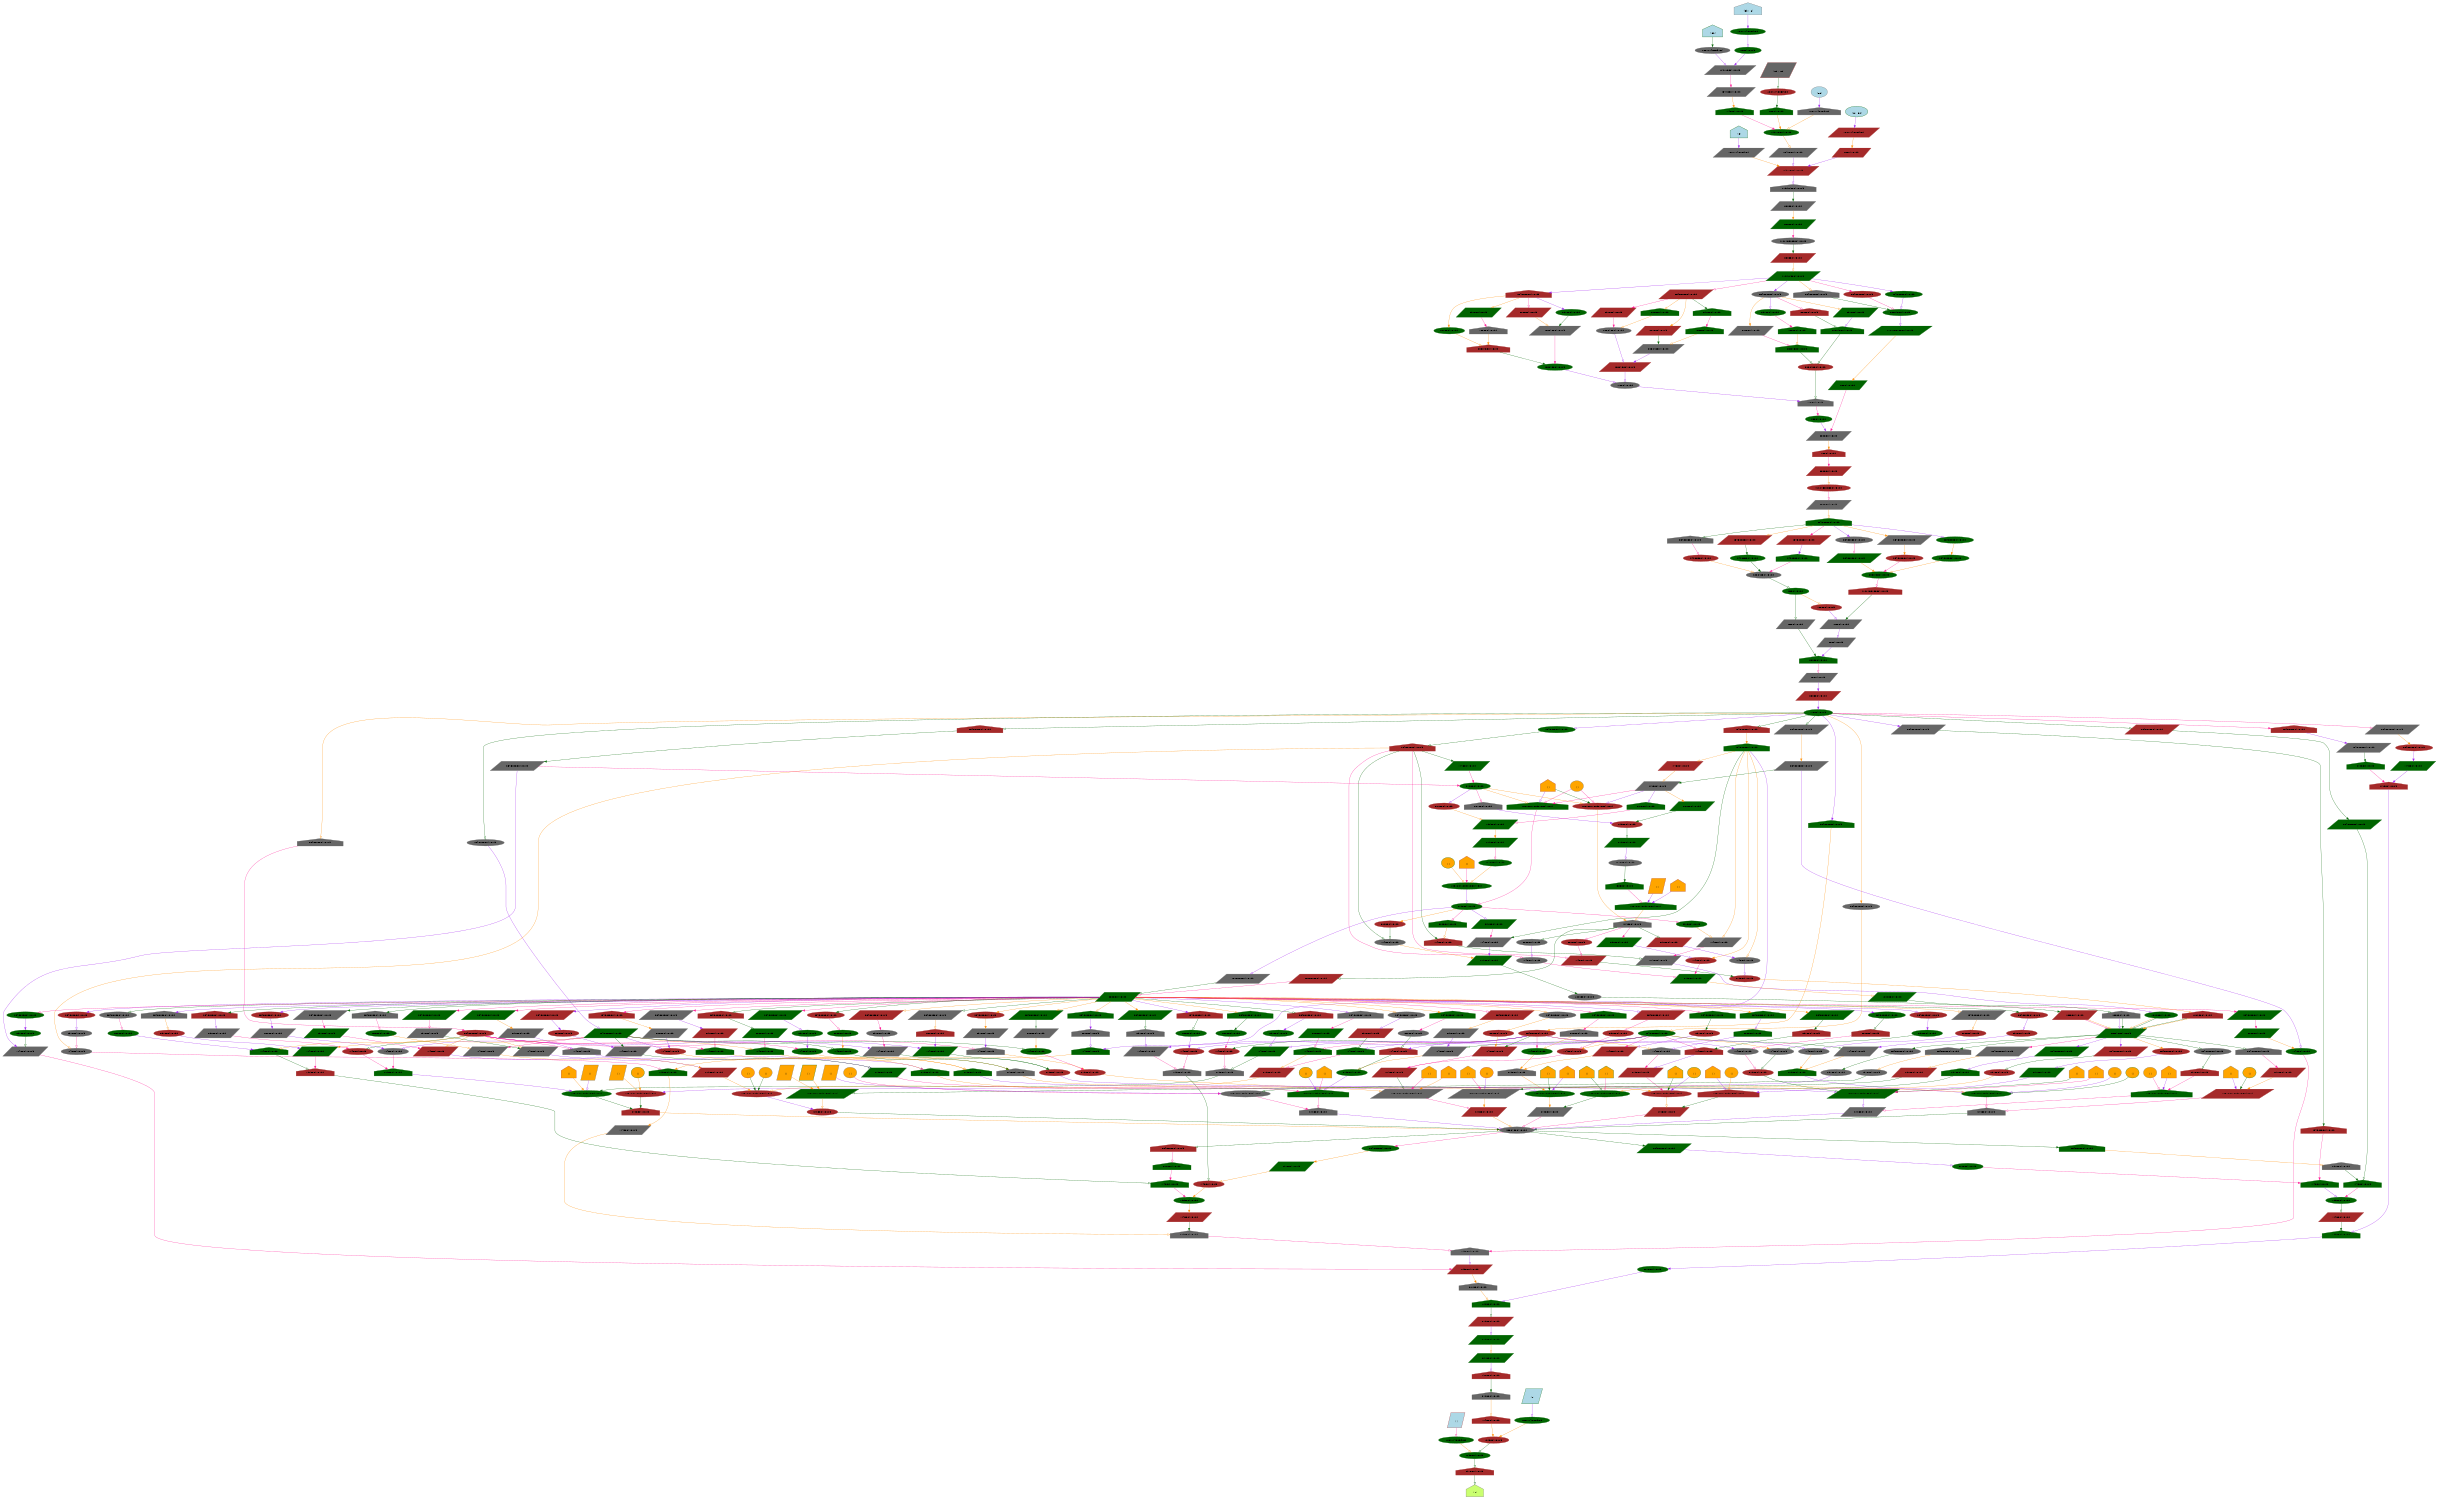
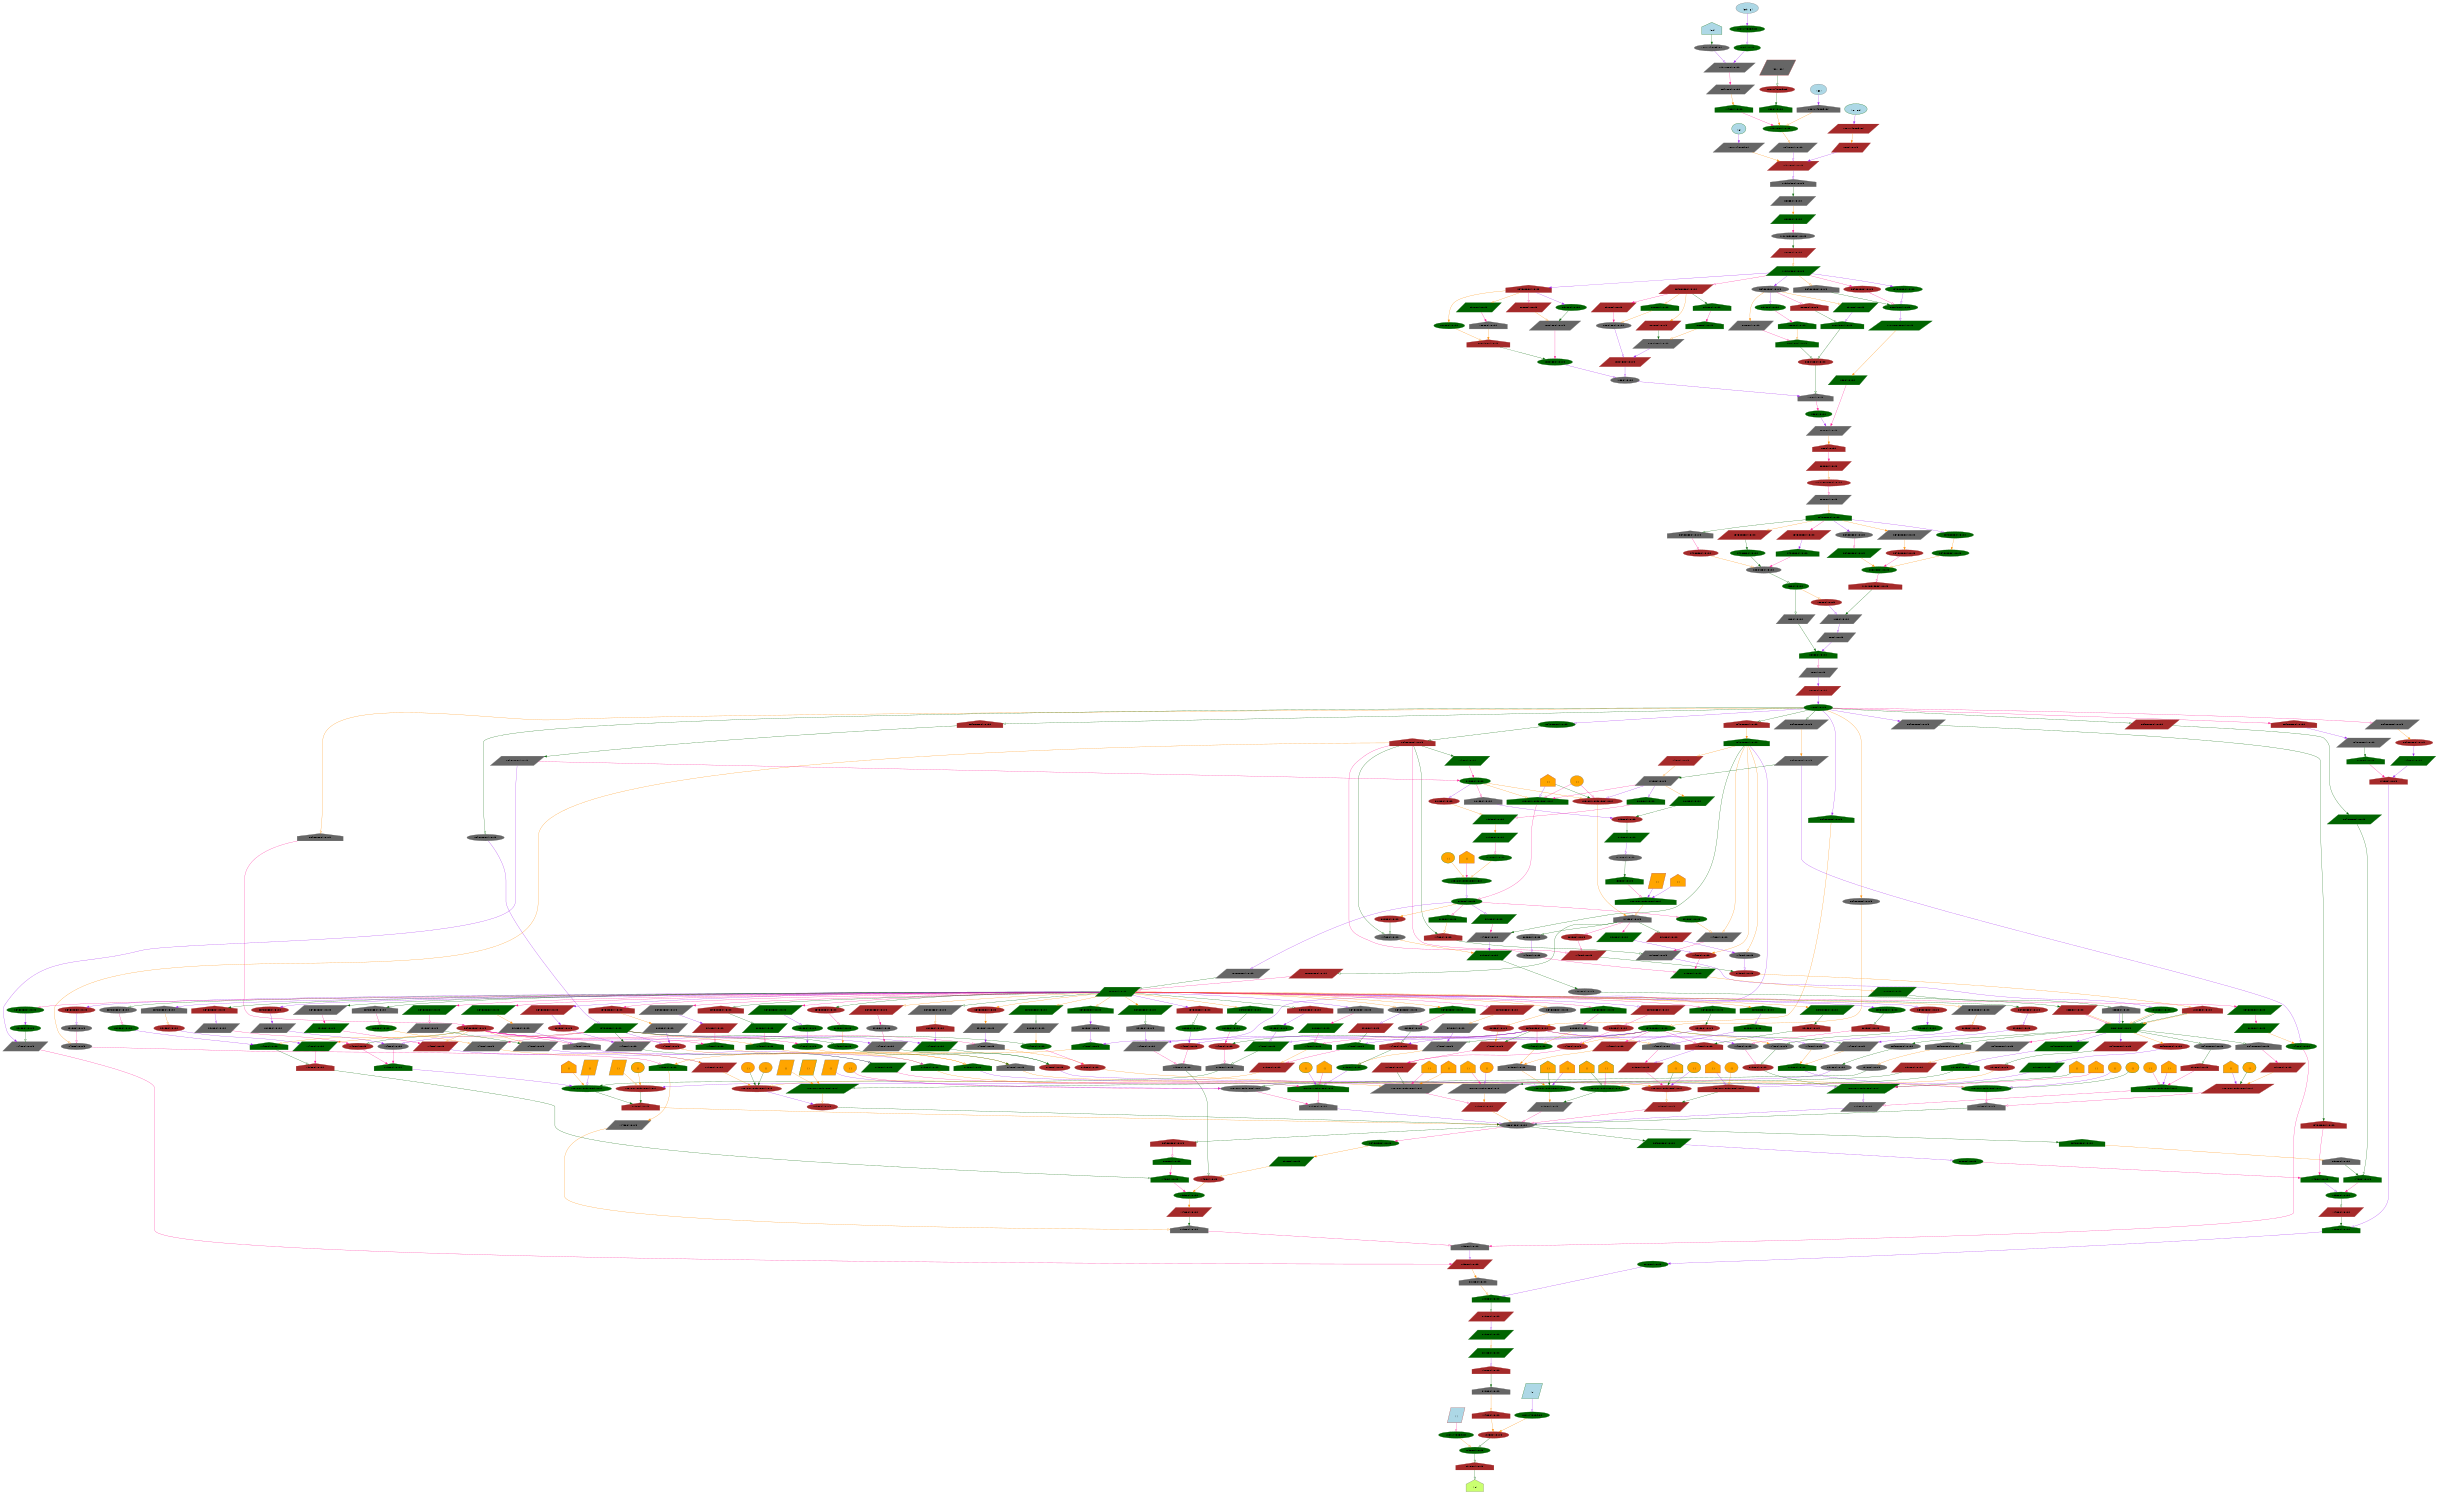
node "(50, 6)": shape house -> ellipse
node "(3)": shape house -> ellipse
